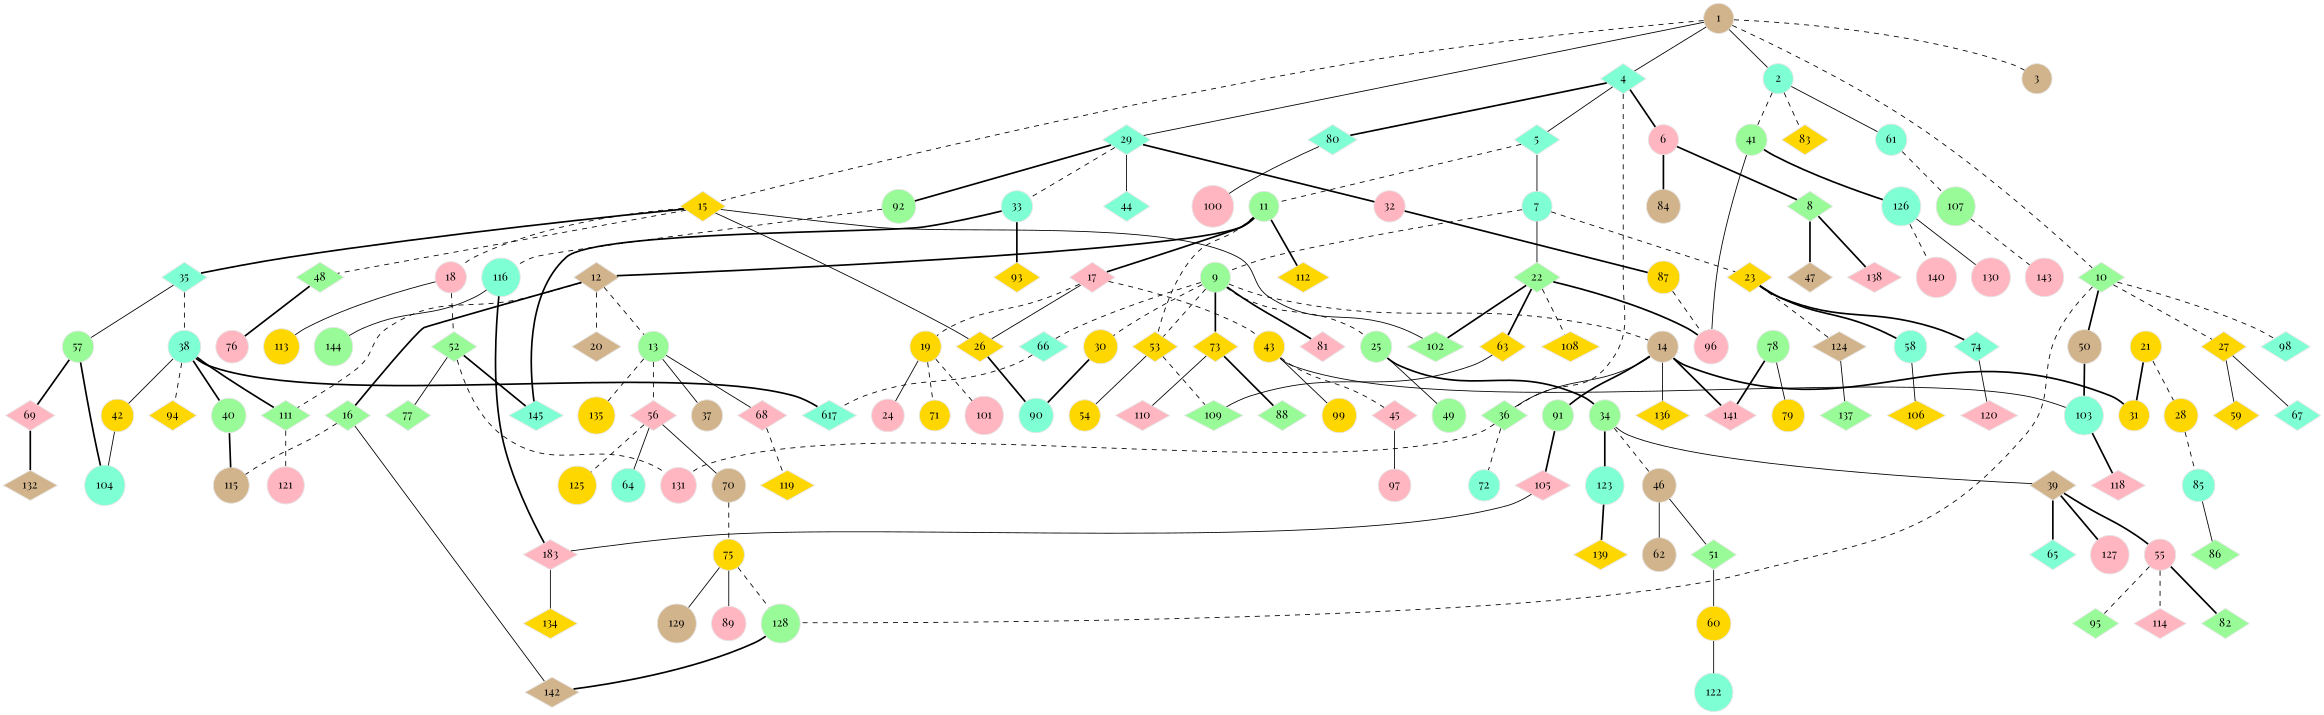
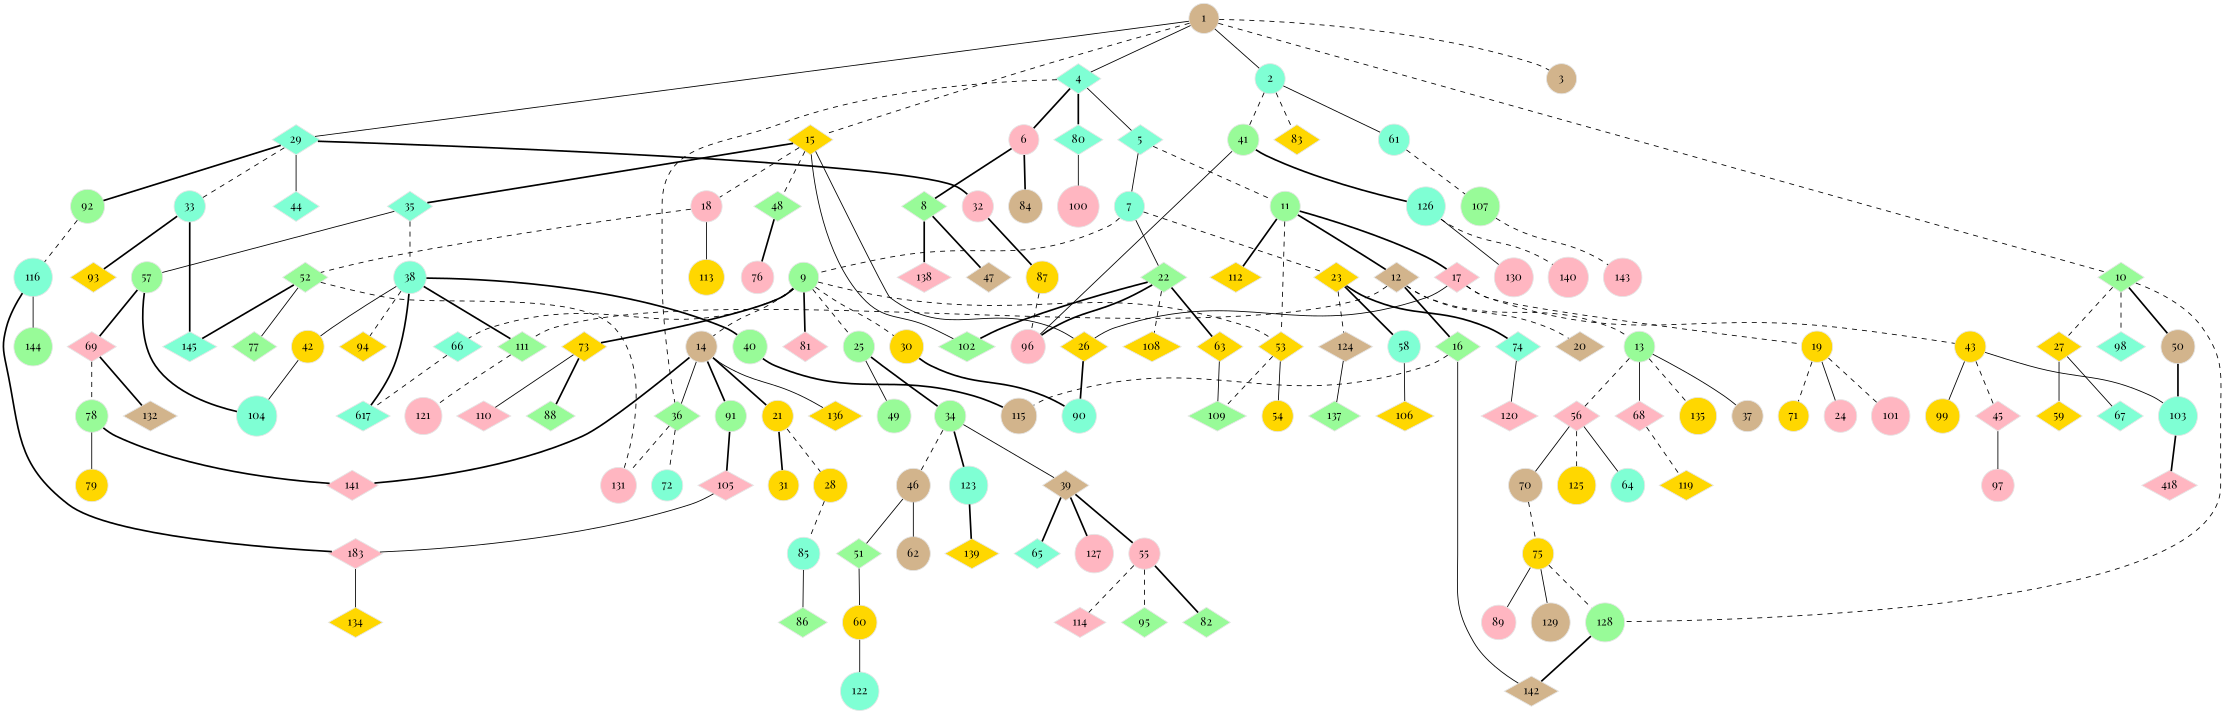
edge "14" -- "31": now "14" -- "21"
edge "69" -- "78": added
node "118": label "118" -> "418"
